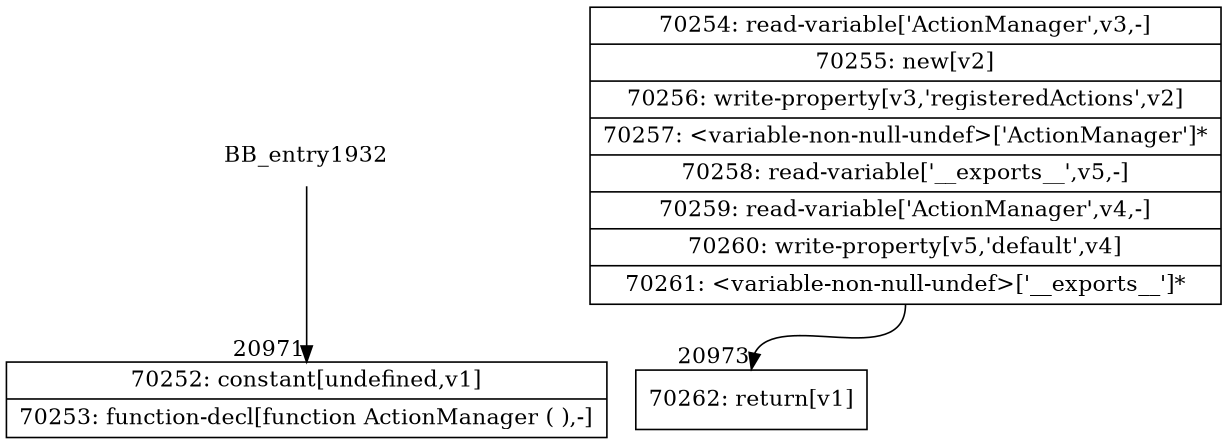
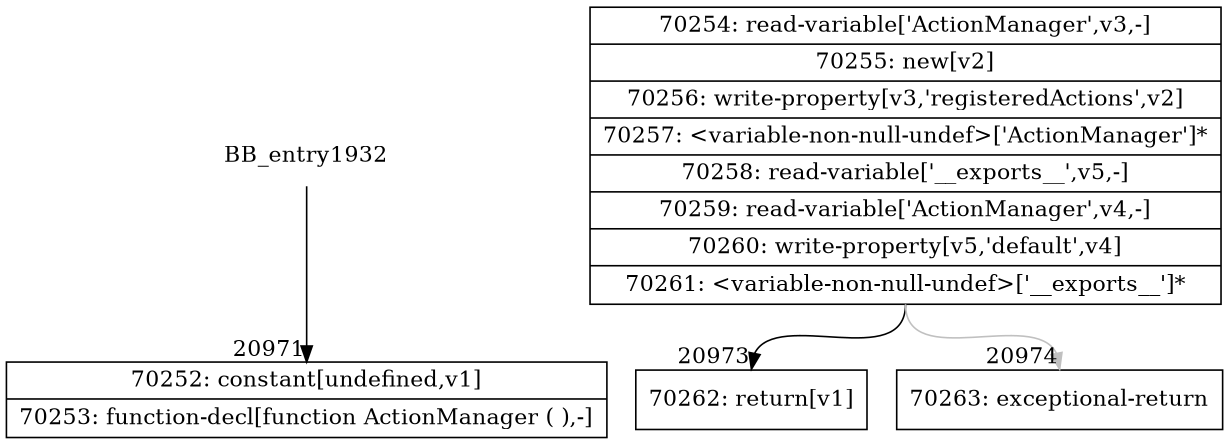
node "70263: exceptional-return": added
